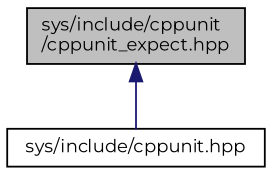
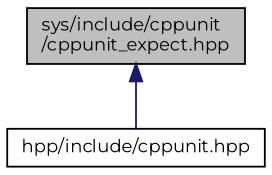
node "sys/include/cppunit.hpp": label "sys/include/cppunit.hpp" -> "hpp/include/cppunit.hpp"
